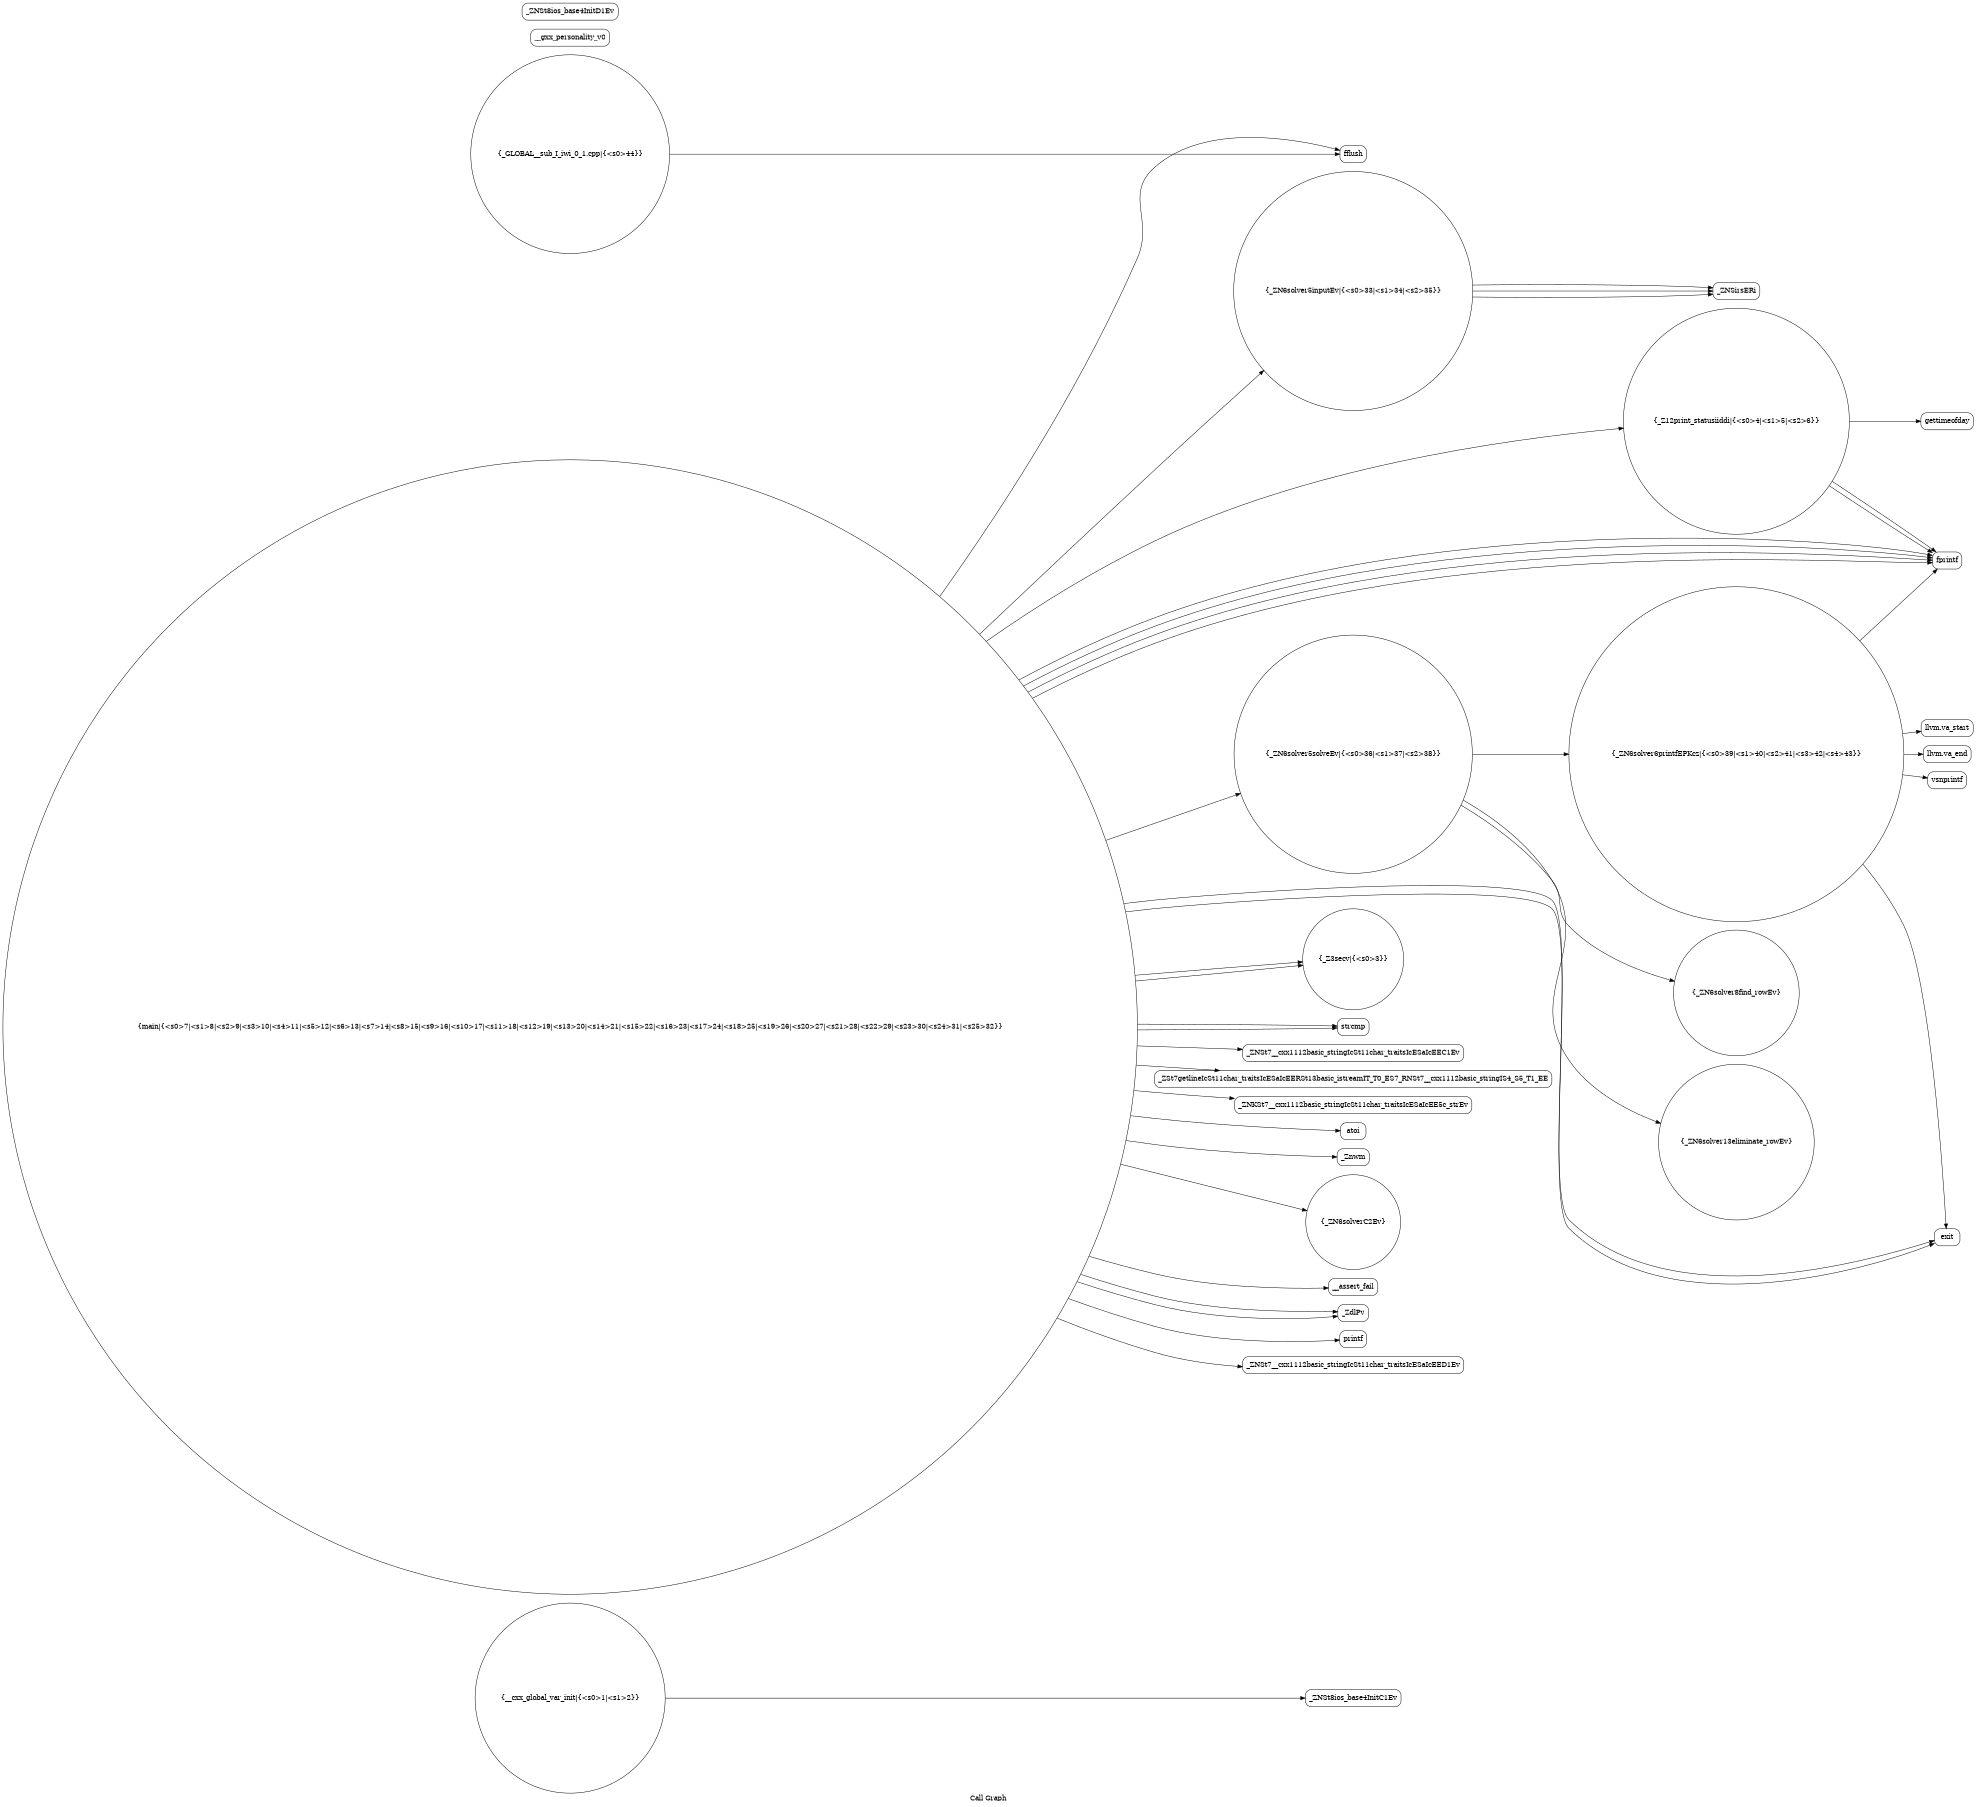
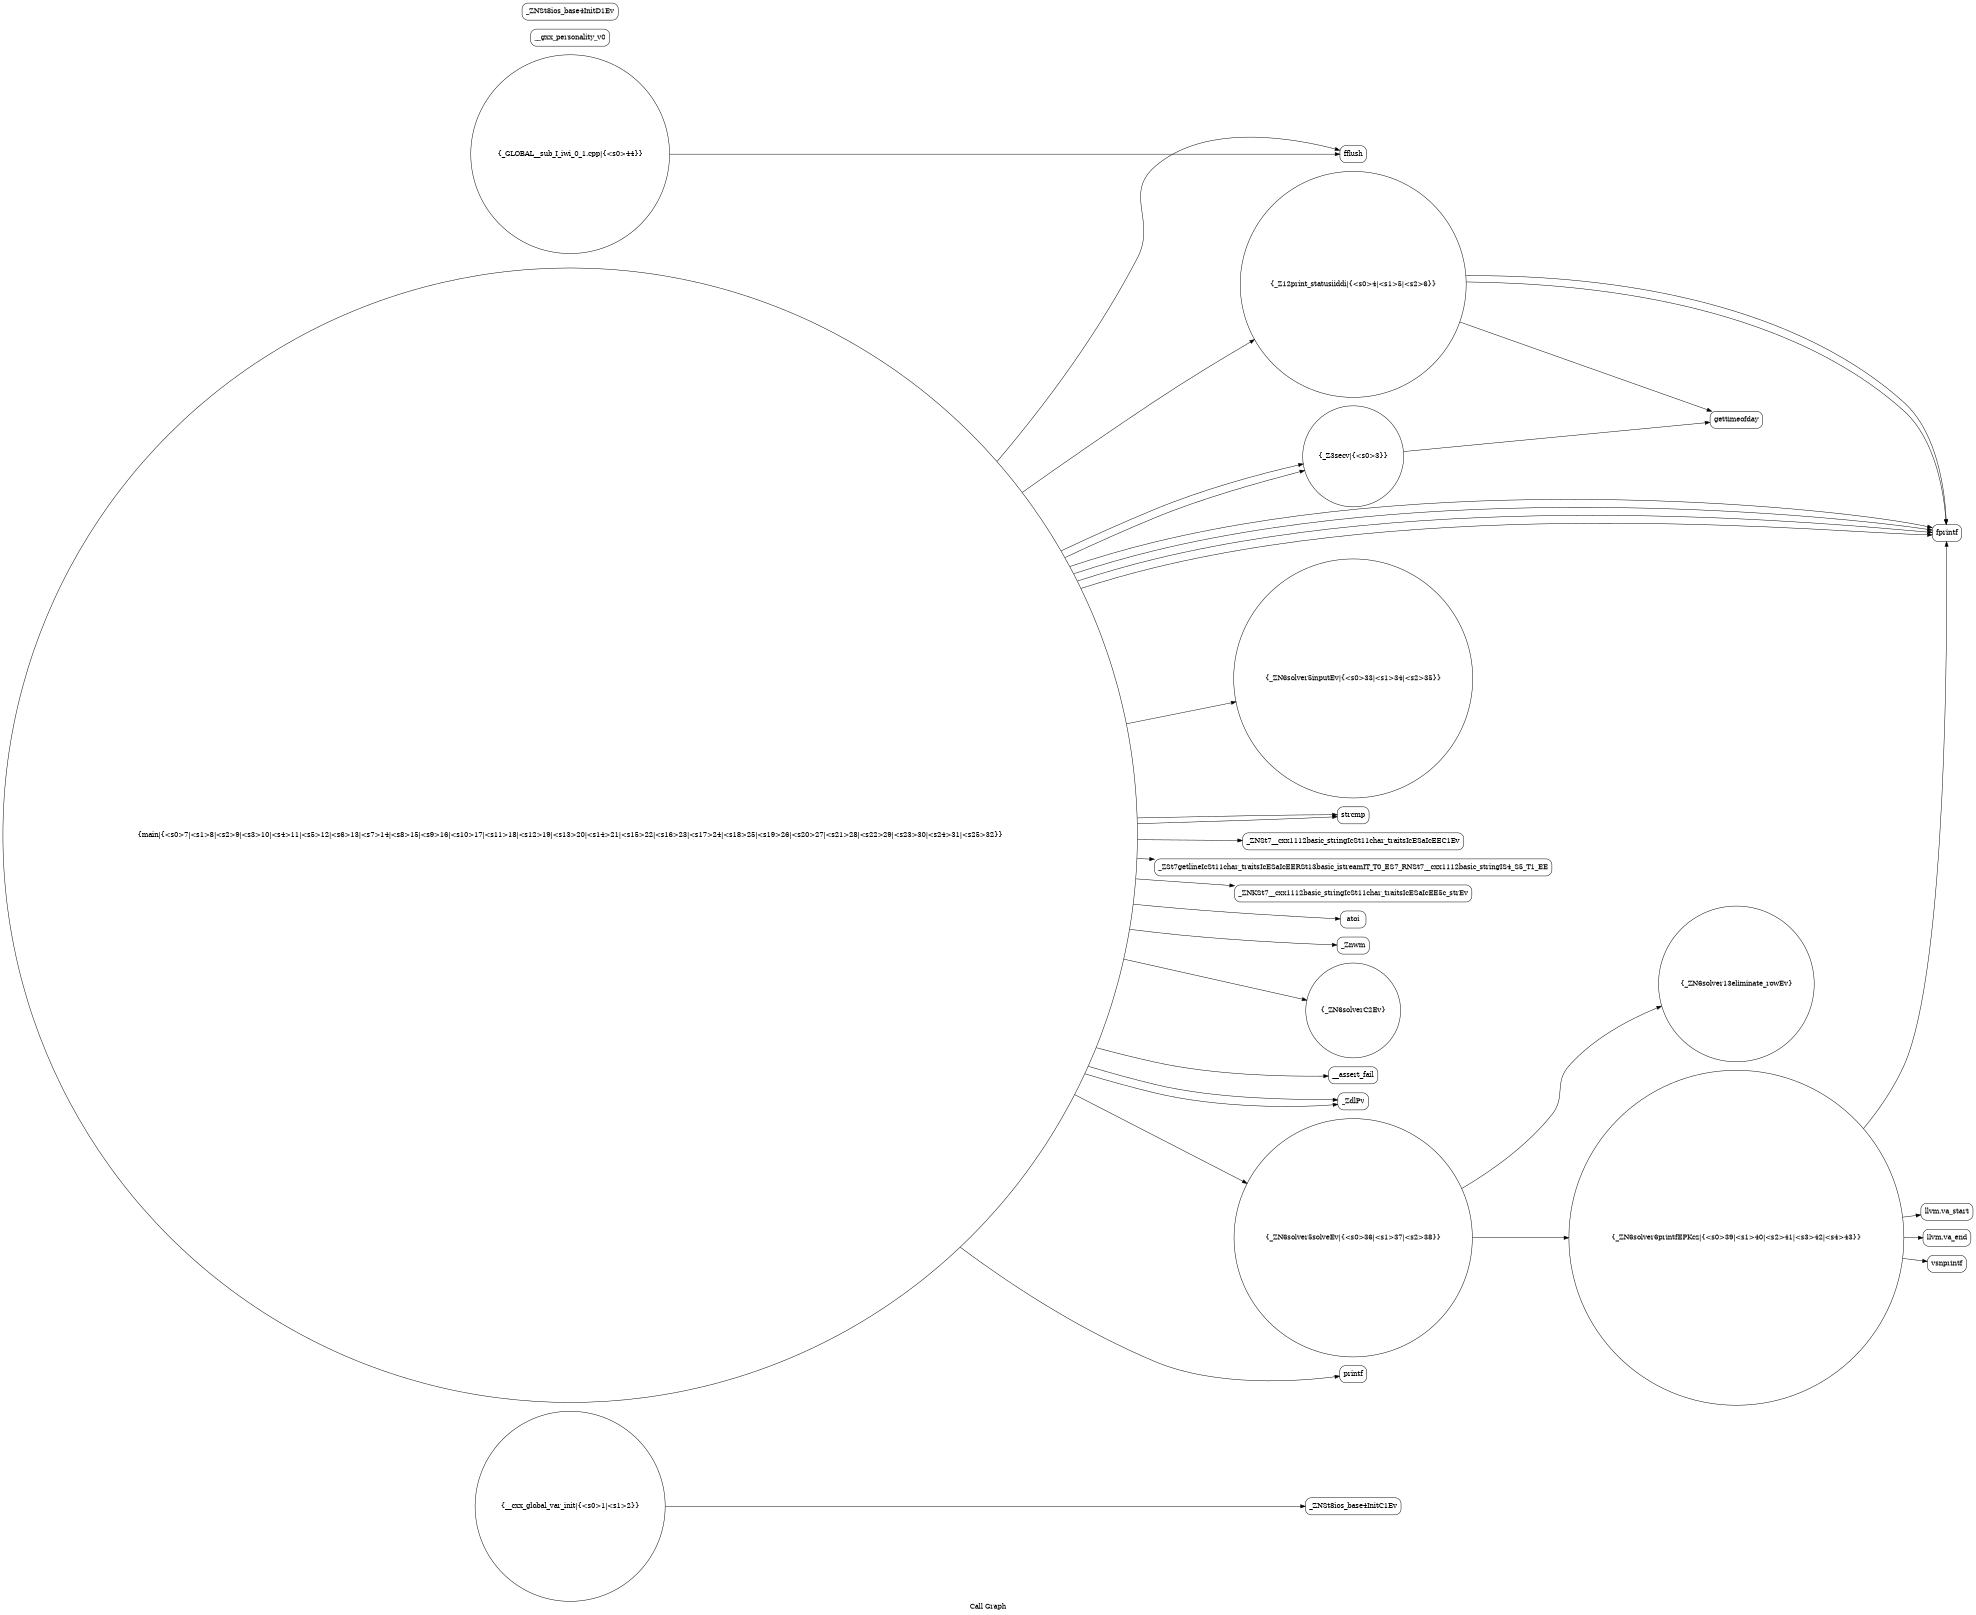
node "_ZNSirsERi": removed
edge "{_Z3secv|{<s0>3}}" -> "gettimeofday": added
node "{_ZN6solver8find_rowEv}": removed
node "exit": removed
node "_ZNSt7__cxx1112basic_stringIcSt11char_traitsIcESaIcEED1Ev": removed
